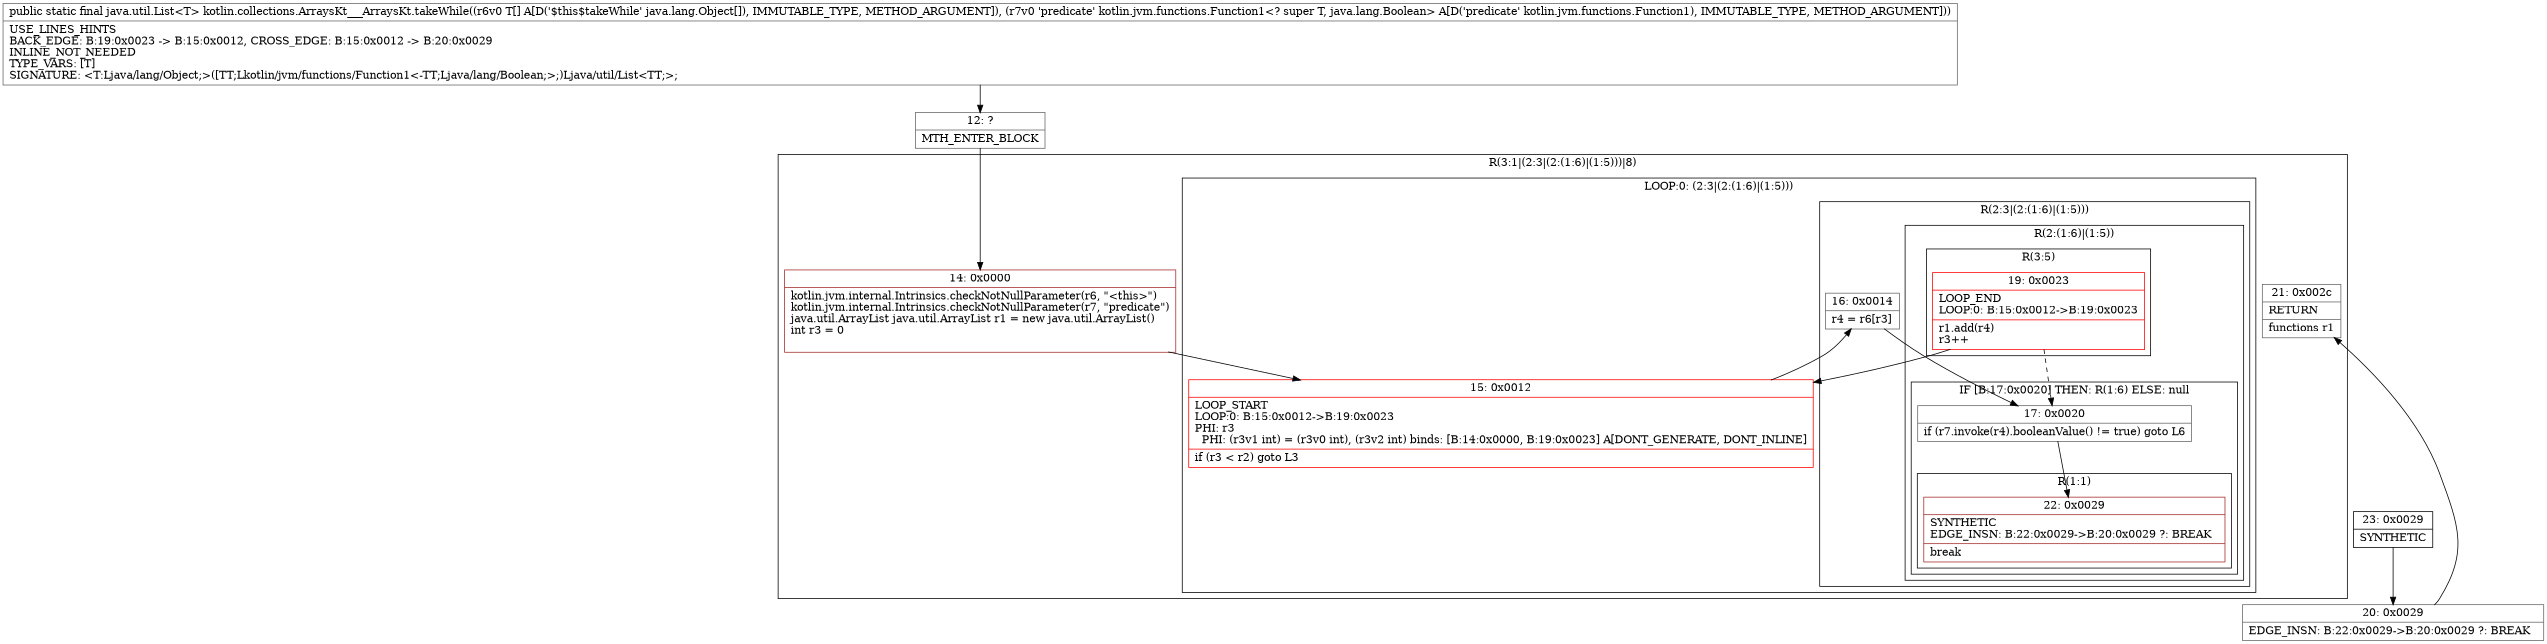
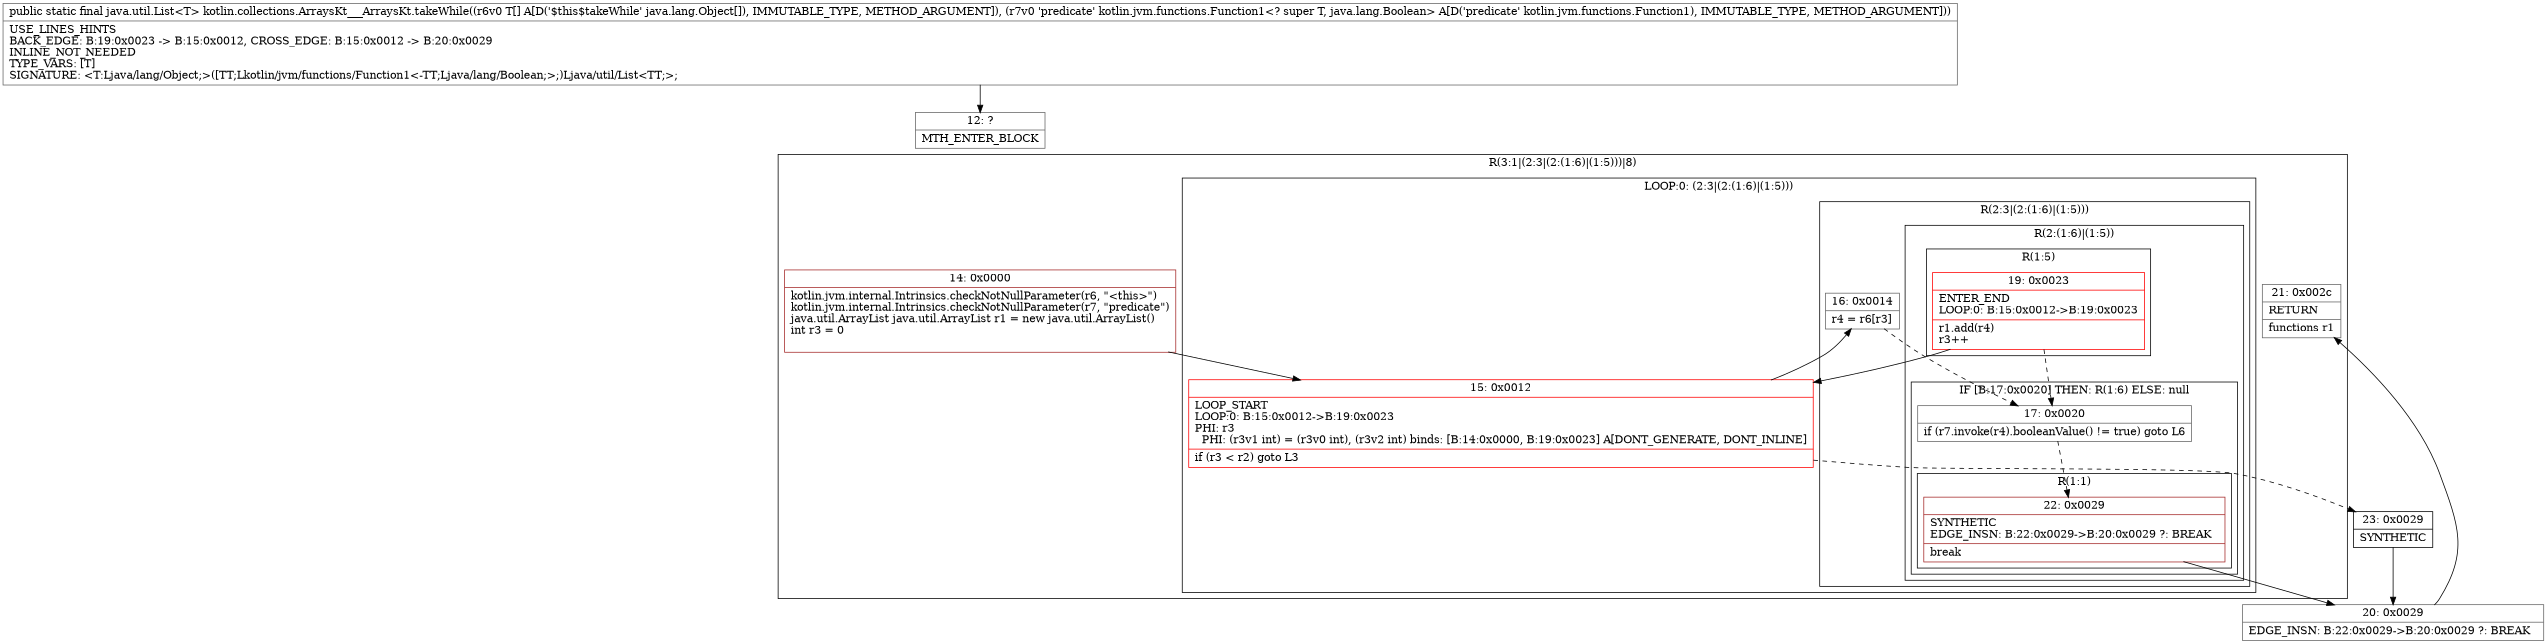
edge "12: ?" -> "14: 0x0000": removed
cluster "R(3:5)": label "R(3:5)" -> "R(1:5)"
node "19: 0x0023": text "LOOP_END" -> "ENTER_END"
edge "16: 0x0014" -> "17: 0x0020": style solid -> dashed
edge "17: 0x0020" -> "22: 0x0029": style solid -> dashed
edge "15: 0x0012" -> "23: 0x0029": added
edge "22: 0x0029" -> "20: 0x0029": added
